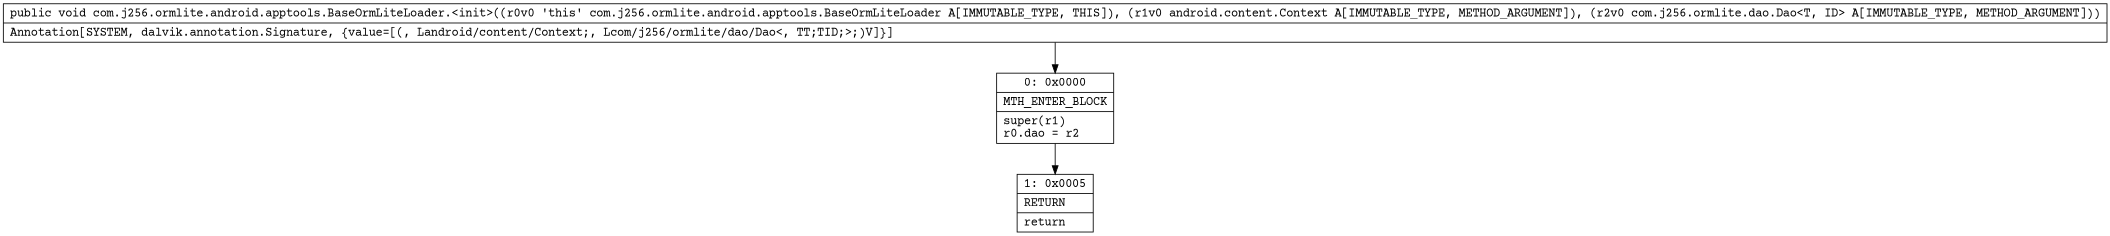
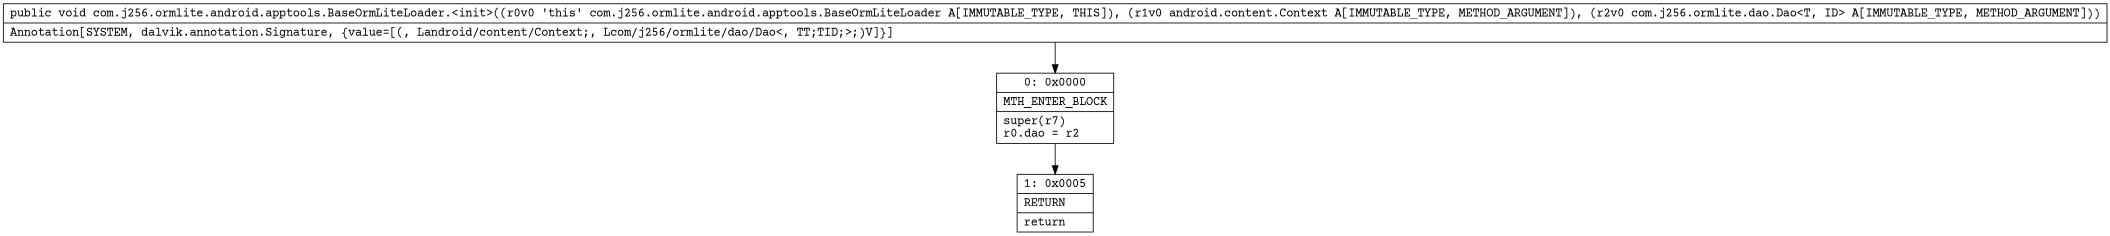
node "0: 0x0000": text "super(r1)" -> "super(r7)"
